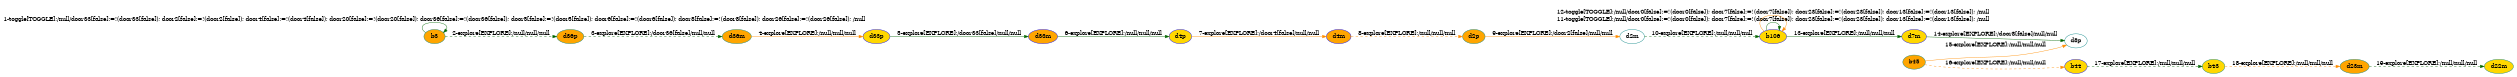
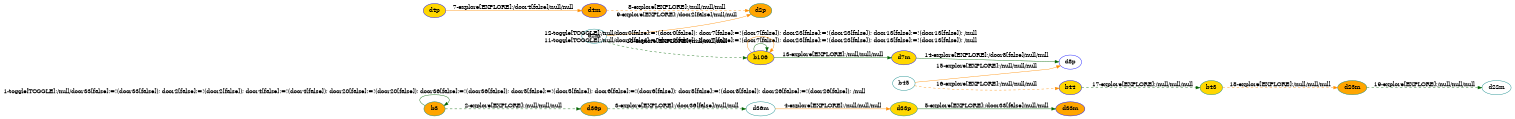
node "d36m": fillcolor orange -> white
node "d33p": color blue -> teal
edge "d33m" -> "d4p": removed, label "6-explore[EXPLORE];/null/null/null"
edge "d2p" -> "d2m": reversed
node "d8p": color teal -> blue
node "b45": fillcolor orange -> white
node "d22m": fillcolor gold -> white
